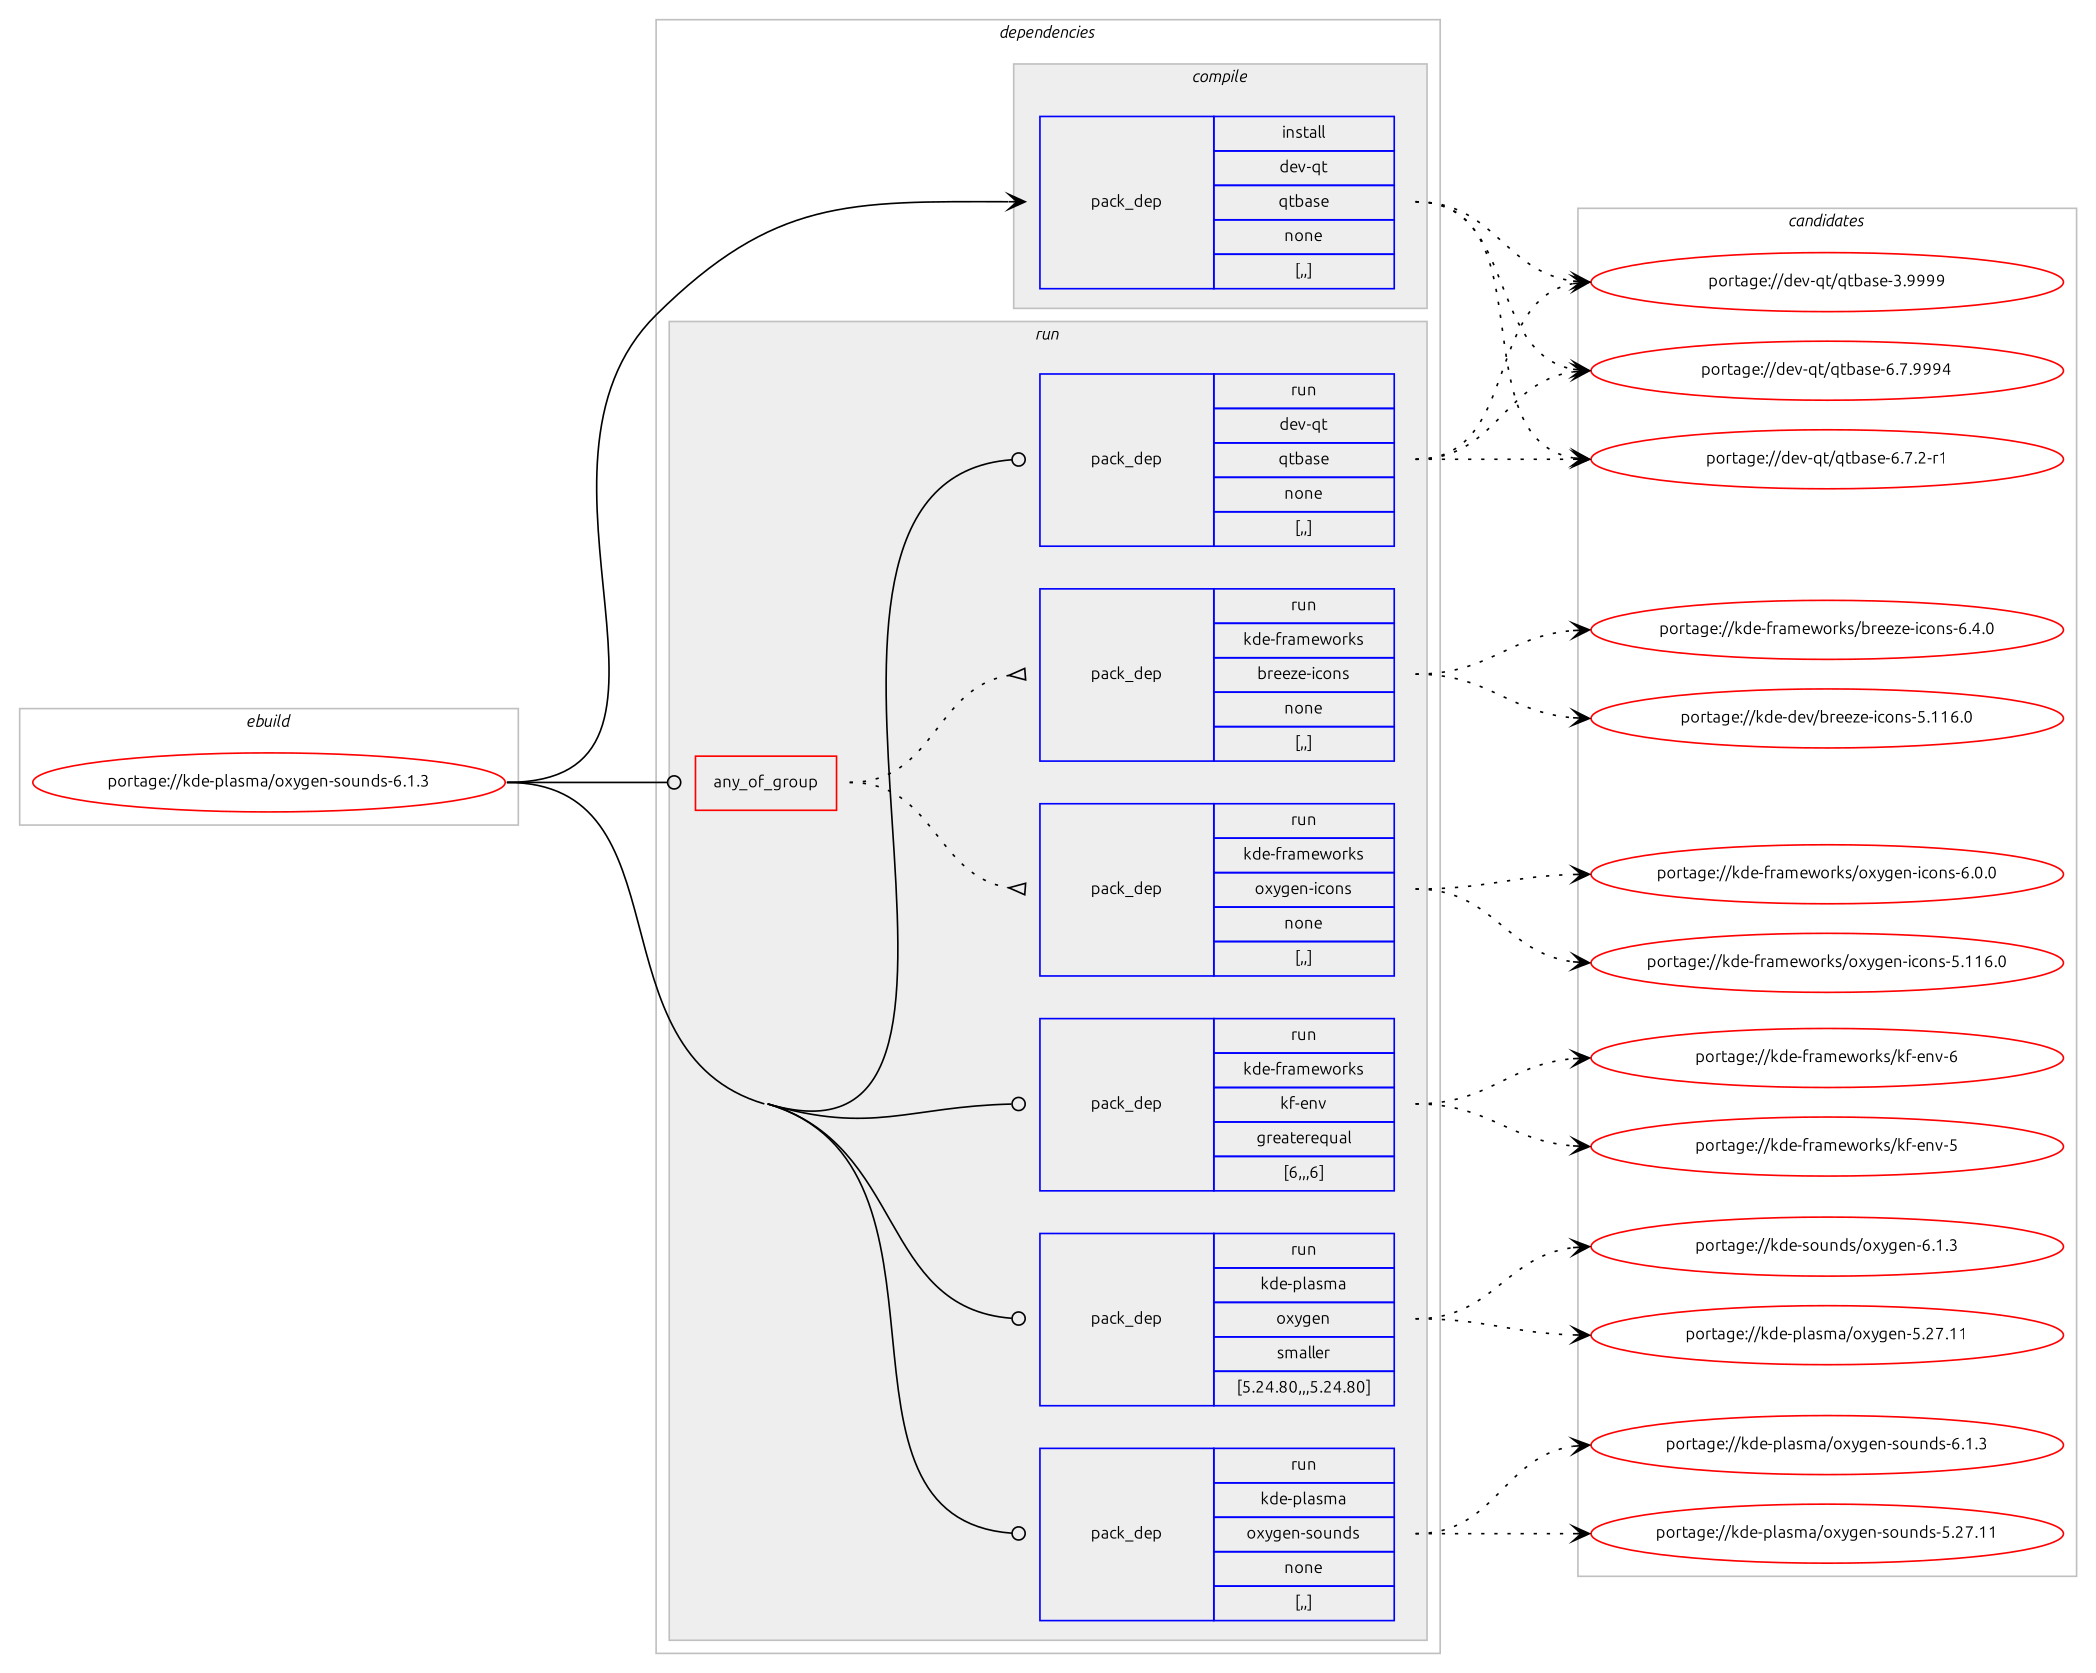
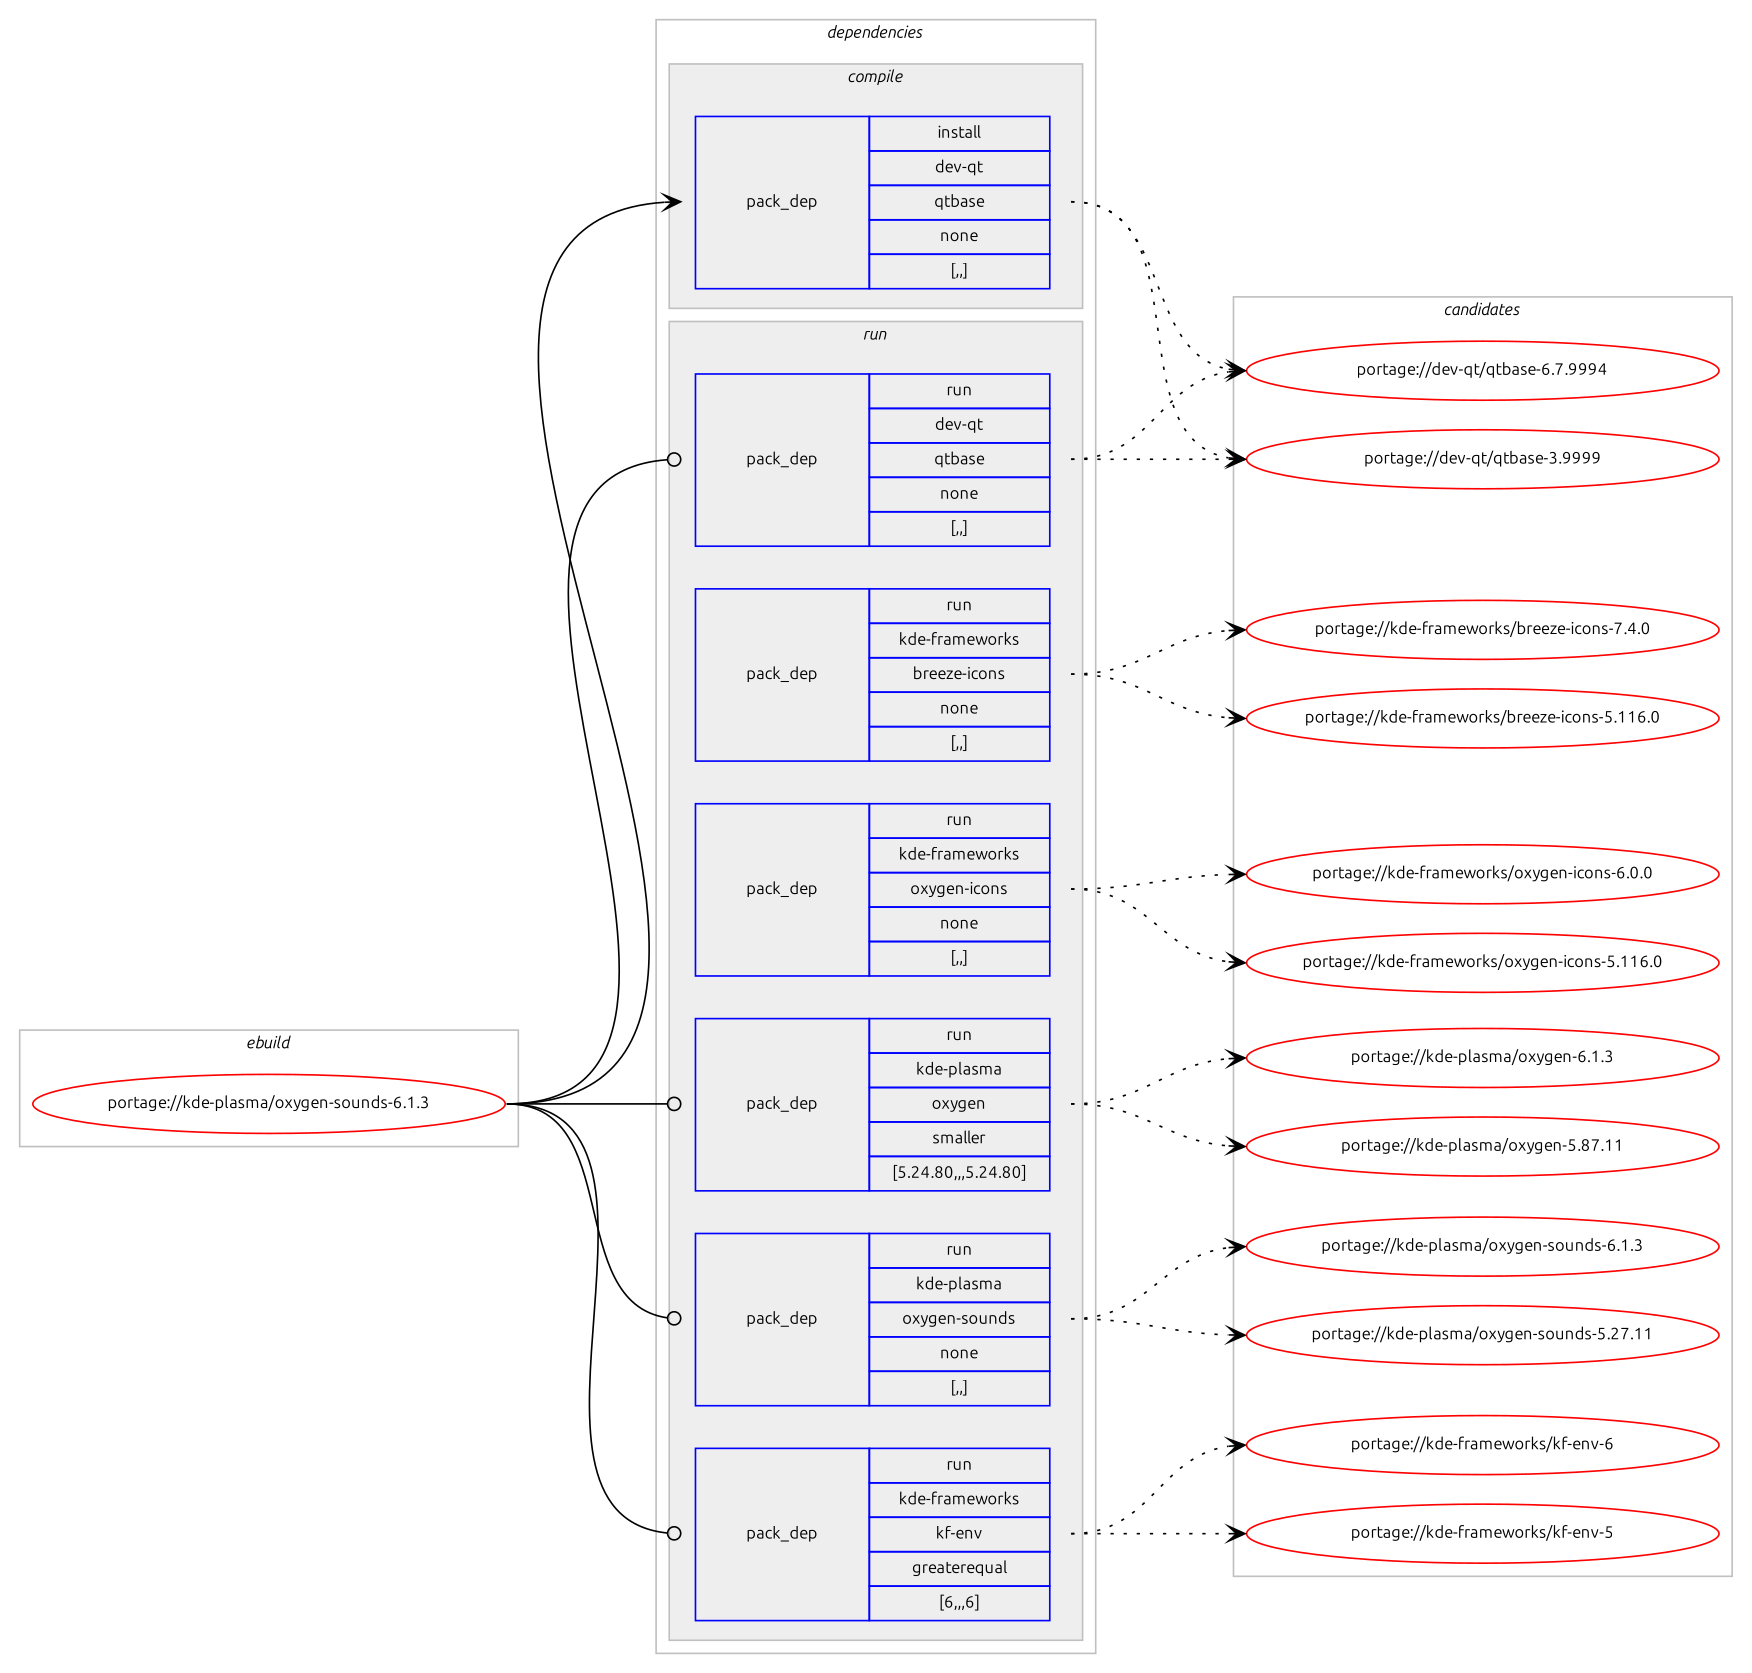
node "portage://dev-qt/qtbase-6.7.2-r1": removed
node "portage://kde-frameworks/breeze-icons-6.4.0": label "portage://kde-frameworks/breeze-icons-6.4.0" -> "portage://kde-frameworks/breeze-icons-7.4.0"
node "portage://kde-dev/breeze-icons-5.116.0": label "portage://kde-dev/breeze-icons-5.116.0" -> "portage://kde-frameworks/breeze-icons-5.116.0"
node "any_of_group": removed
node "portage://kde-sounds/oxygen-6.1.3": label "portage://kde-sounds/oxygen-6.1.3" -> "portage://kde-plasma/oxygen-6.1.3"
node "portage://kde-plasma/oxygen-5.27.11": label "portage://kde-plasma/oxygen-5.27.11" -> "portage://kde-plasma/oxygen-5.87.11"
